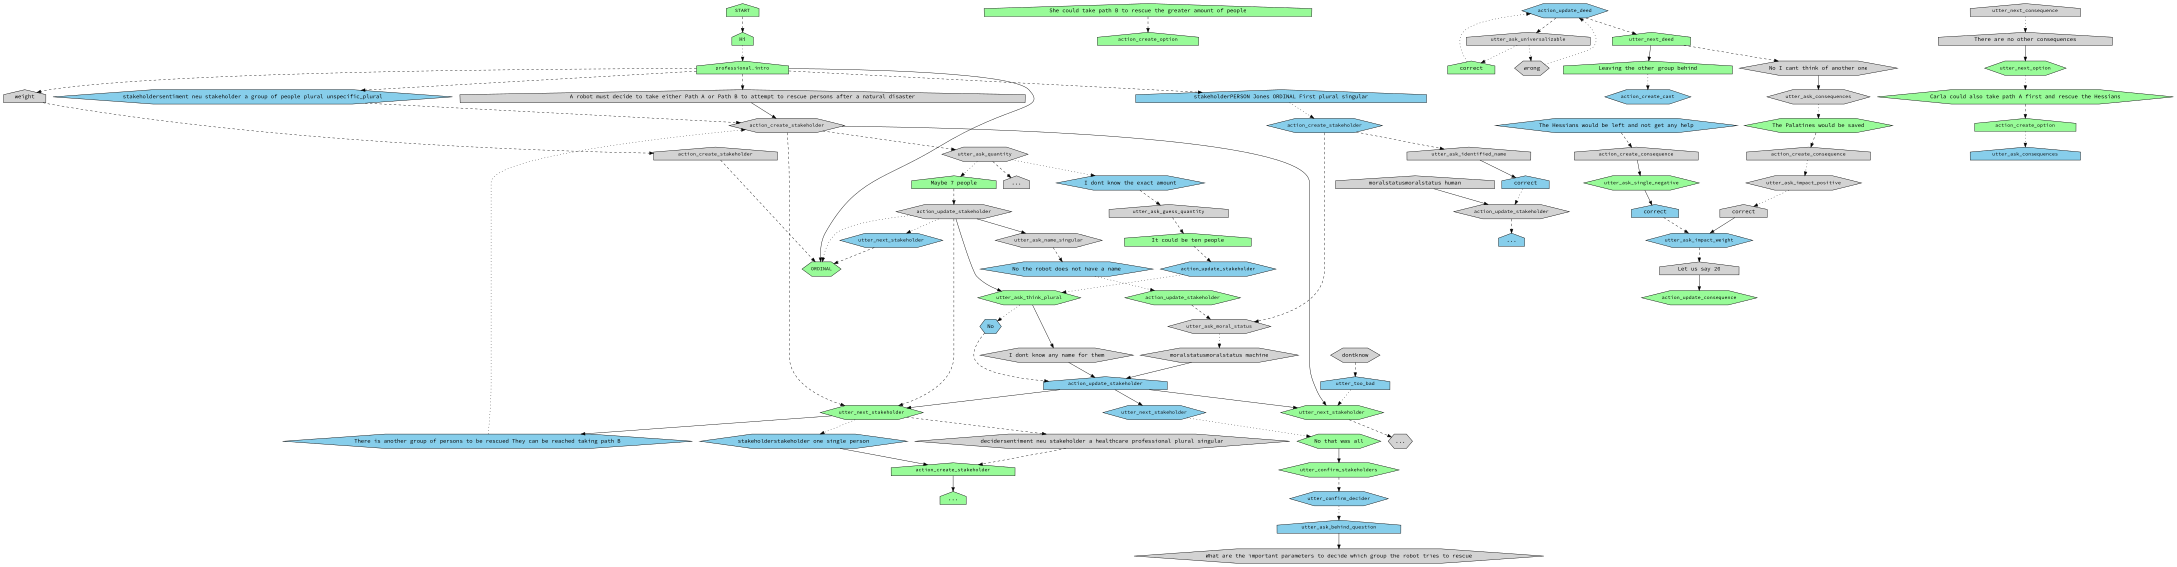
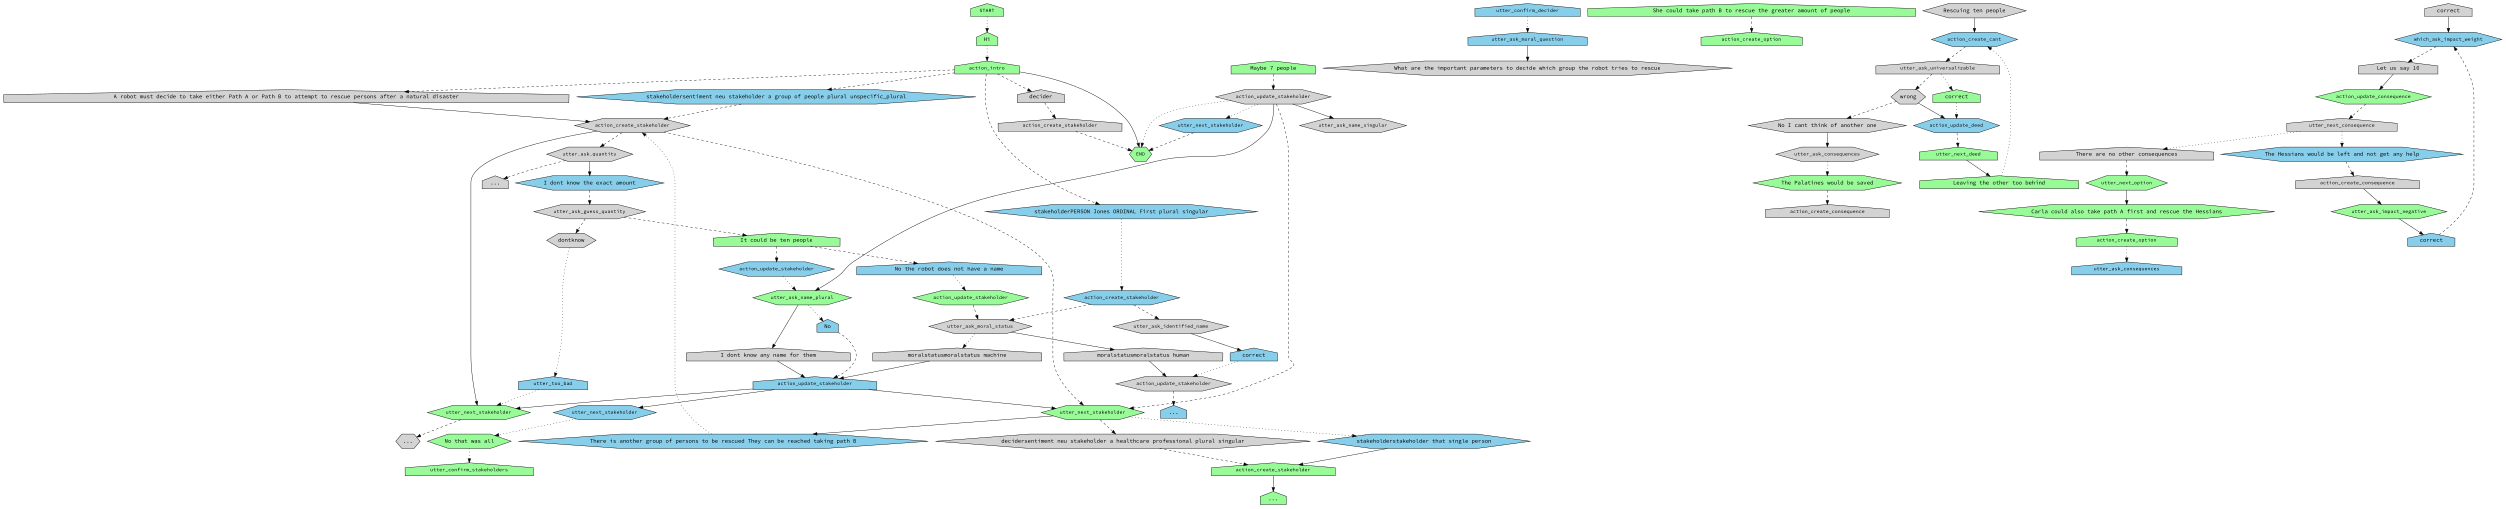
node "Rescuing ten people": added
edge "START" -> "Hi": style dashed -> dotted
edge "action_update_deed" -> "utter_ask_universalizable": now "action_create_cant" -> "utter_ask_universalizable"
edge "utter_ask_universalizable" -> "wrong": style dotted -> dashed
edge "wrong" -> "action_update_deed": style dotted -> solid
edge "There are no other consequences" -> "utter_next_option": style solid -> dashed
edge "utter_next_deed" -> "No I cant think of another one": now "wrong" -> "No I cant think of another one"
node "professional_intro": label "professional_intro" -> "action_intro"
node "Leaving the other group behind": label "Leaving the other group behind" -> "Leaving the other too behind"
edge "utter_next_option" -> "Carla could also take path A first and rescue the Hessians": style dotted -> solid
node "weight": label "weight" -> "decider"
node "stakeholderPERSON Jones ORDINAL First plural singular": shape house -> hexagon
edge "action_update_consequence" -> "utter_next_consequence": added
edge "utter_next_consequence" -> "The Hessians would be left and not get any help": added
node "utter_ask_identified_name": shape house -> hexagon
edge "utter_ask_quantity" -> "I dont know the exact amount": style dotted -> solid
edge "utter_ask_quantity" -> "Maybe 7 people": removed
node "utter_ask_single_negative": label "utter_ask_single_negative" -> "utter_ask_impact_negative"
node "utter_ask_impact_positive": removed
node "utter_ask_guess_quantity": shape house -> hexagon
edge "utter_ask_guess_quantity" -> "dontknow": added
node "utter_ask_impact_weight": label "utter_ask_impact_weight" -> "which_ask_impact_weight"
edge "utter_ask_name_singular" -> "No the robot does not have a name": now "It could be ten people" -> "No the robot does not have a name"
node "ORDINAL": label "ORDINAL" -> "END"
node "No the robot does not have a name": shape hexagon -> house
node "Let us say 20": label "Let us say 20" -> "Let us say 10"
node "utter_ask_think_plural": label "utter_ask_think_plural" -> "utter_ask_name_plural"
node "No": shape hexagon -> house
edge "utter_ask_moral_status" -> "moralstatusmoralstatus human": added
node "I dont know any name for them": shape hexagon -> house
node "moralstatusmoralstatus machine": shape hexagon -> house
edge "dontknow" -> "utter_too_bad": style dashed -> dotted
node "stakeholderstakeholder one single person": label "stakeholderstakeholder one single person" -> "stakeholderstakeholder that single person"
edge "No that was all" -> "utter_confirm_stakeholders": style solid -> dotted
node "utter_confirm_stakeholders": shape hexagon -> house
edge "utter_confirm_stakeholders" -> "utter_confirm_decider": removed
node "utter_confirm_decider": shape hexagon -> house
node "utter_ask_behind_question": label "utter_ask_behind_question" -> "utter_ask_moral_question"
